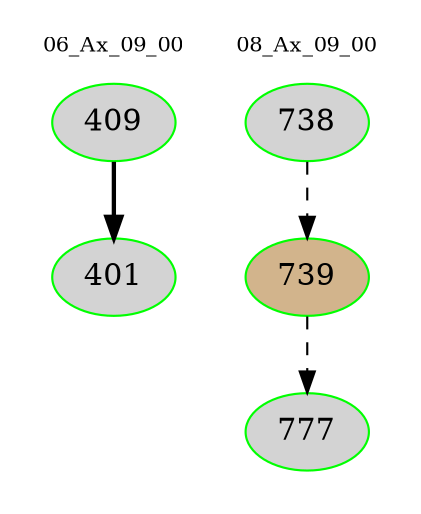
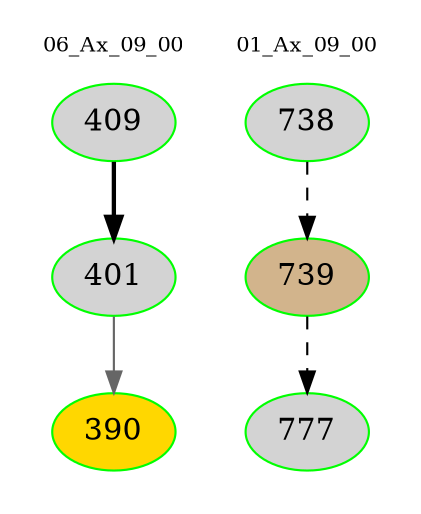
cluster "08_Ax_09_00": label "08_Ax_09_00" -> "01_Ax_09_00"
node "390": added
